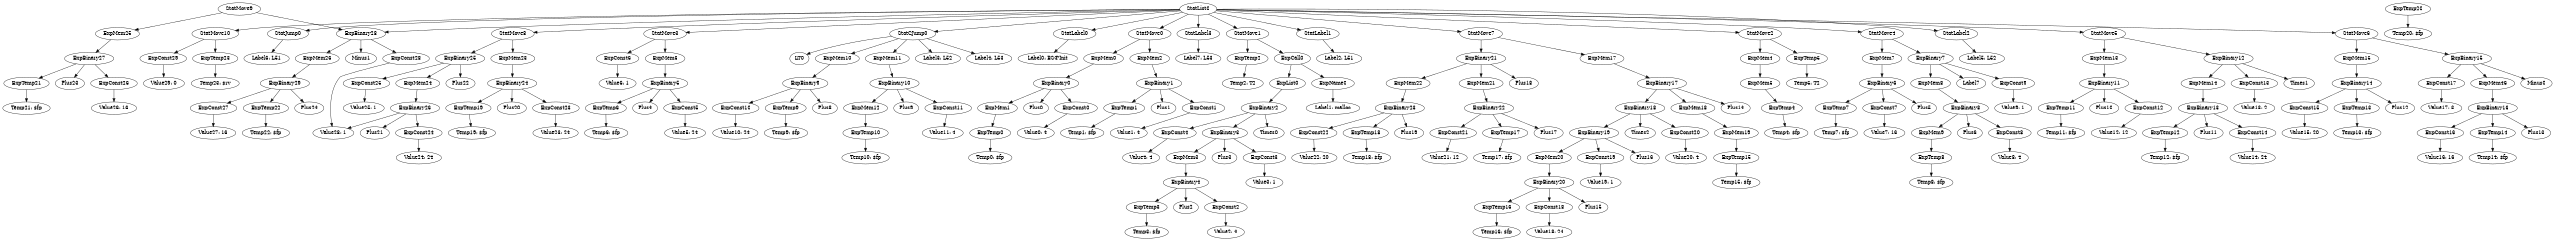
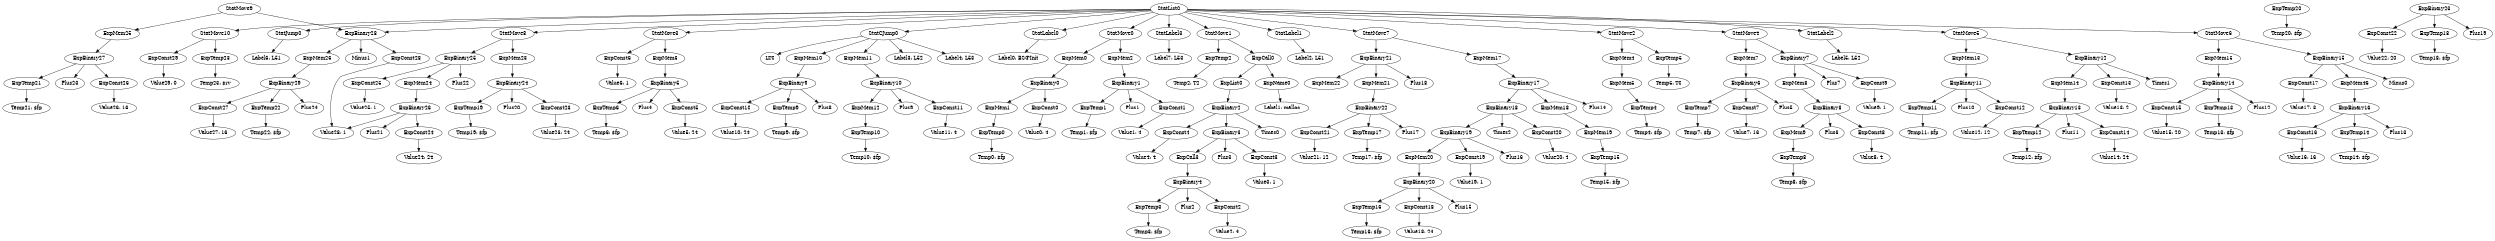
node "Temp5: T2": label "Temp5: T2" -> "Temp5: T0"
node "Label7": label "Label7" -> "Plus7"
edge "ExpMem22" -> "ExpBinary23": removed
node "Plus0": removed
node "ExpMem3": label "ExpMem3" -> "ExpCall3"
